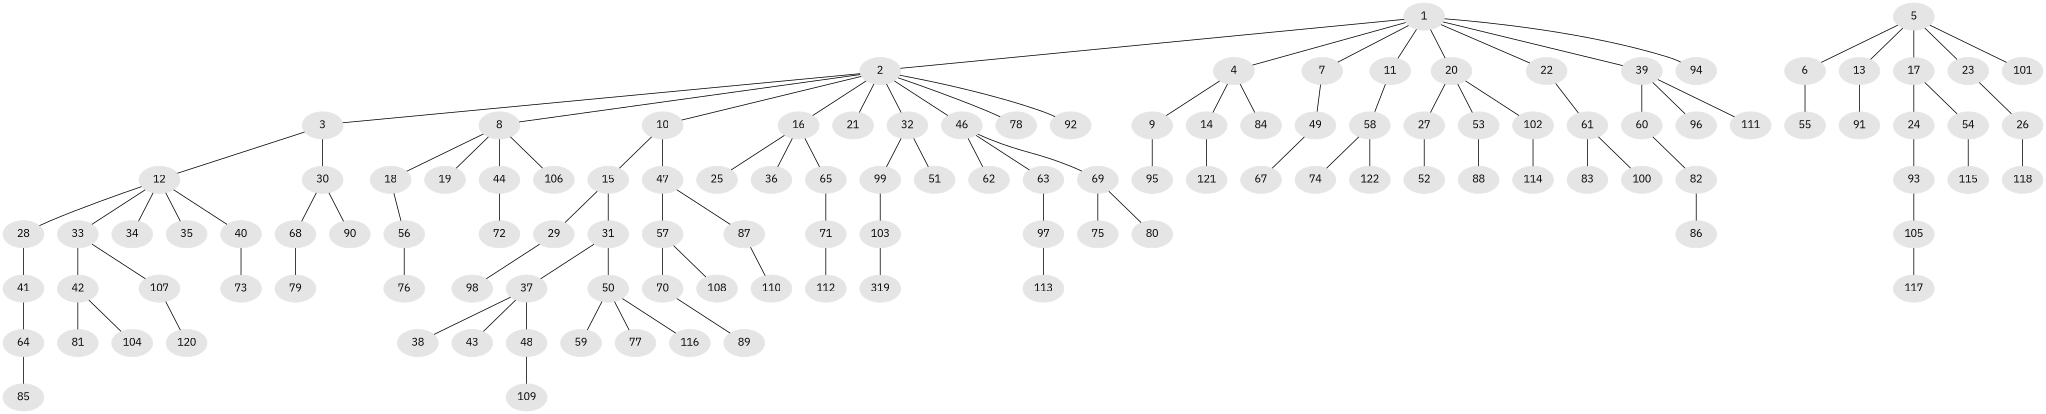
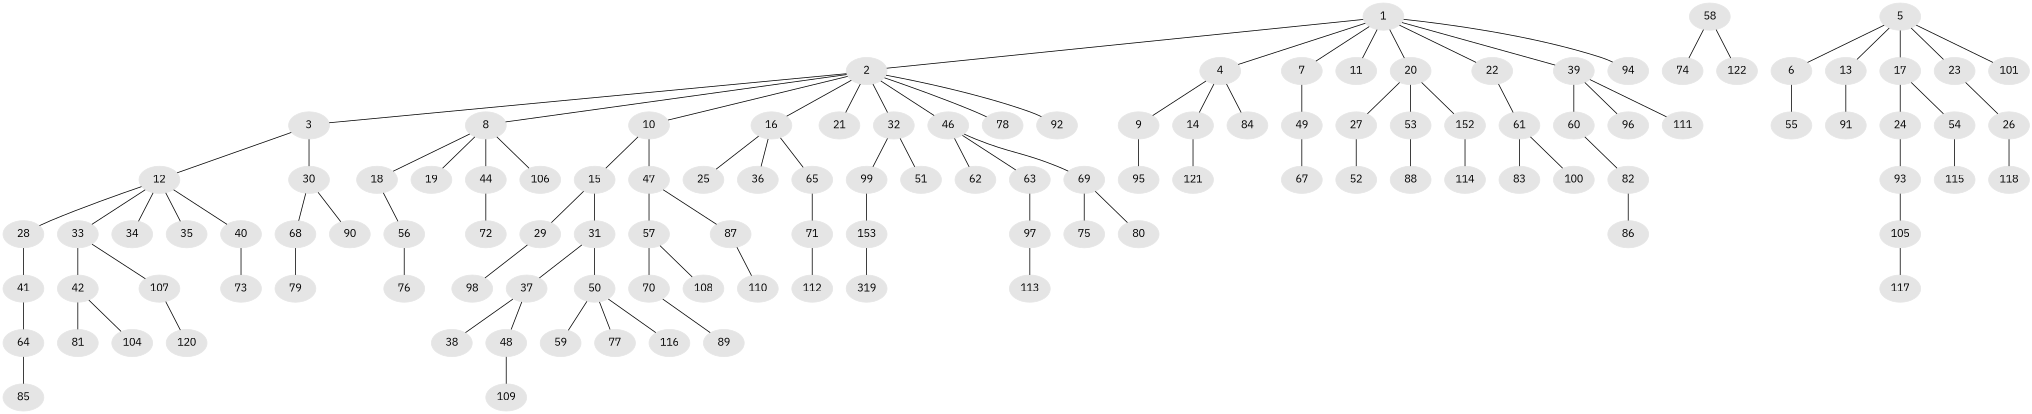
edge "11" -- "58": removed
node "102": label "102" -> "152"
node "103": label "103" -> "153"
node "43": removed
